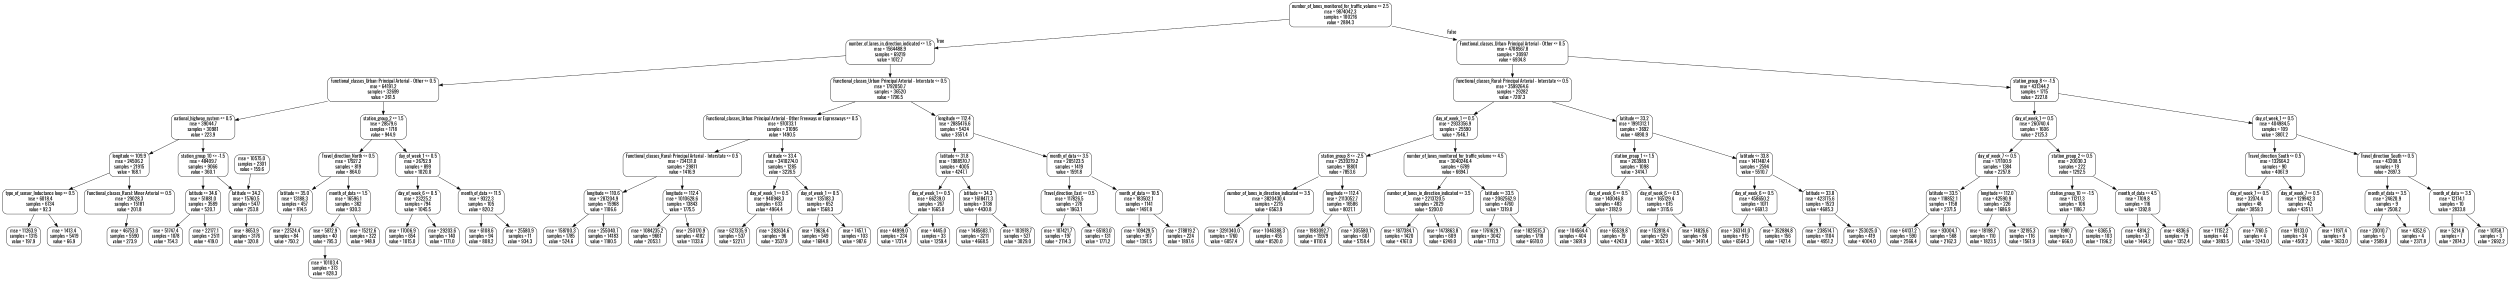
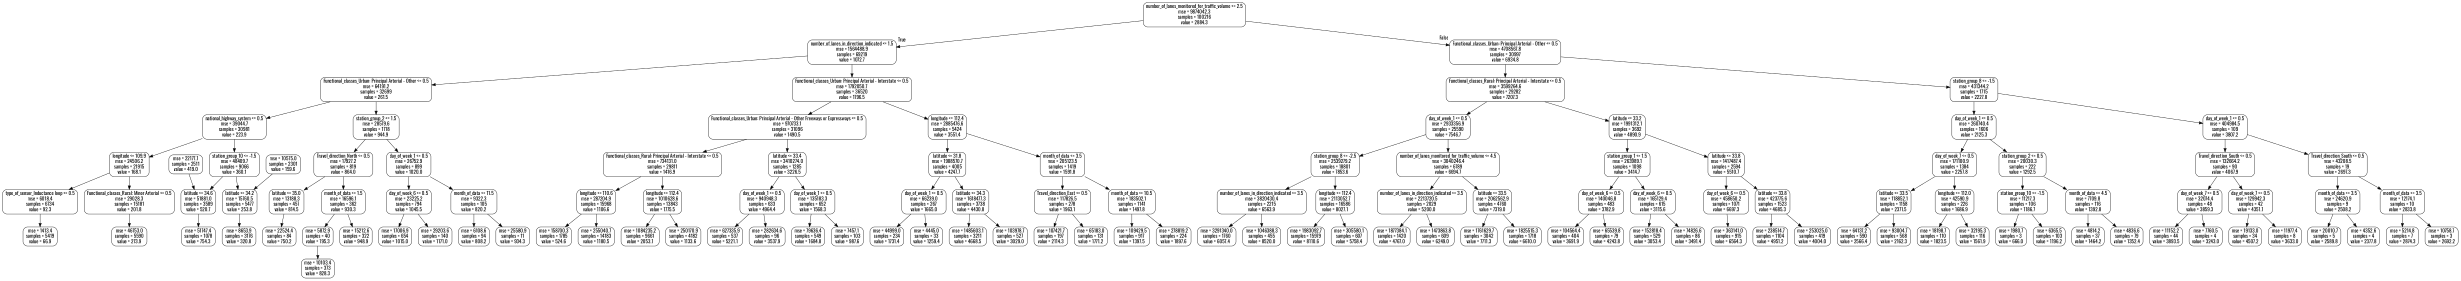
edge "latitude <= 34.6 mse = 51881.0 samples = 3589 value = 520.7" -> "mse = 22177.1 samples = 2511 value = 419.0": reversed
node "mse = 11263.9 samples = 1315 value = 197.9": removed
node "mse = 352884.8 samples = 156 value = 7427.4": removed
